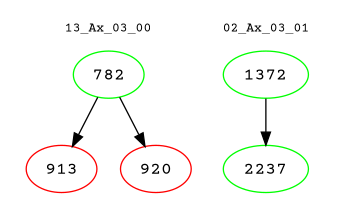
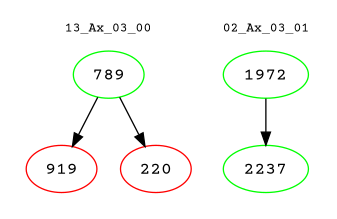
node "782": label "782" -> "789"
node "1372": label "1372" -> "1972"
node "913": label "913" -> "919"
node "920": label "920" -> "220"
